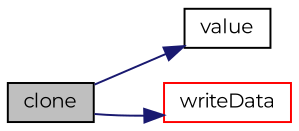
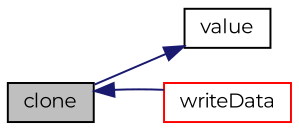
edge "clone" -> "writeData": reversed
